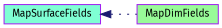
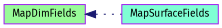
edge "MapDimFields" -> "MapSurfaceFields": reversed
